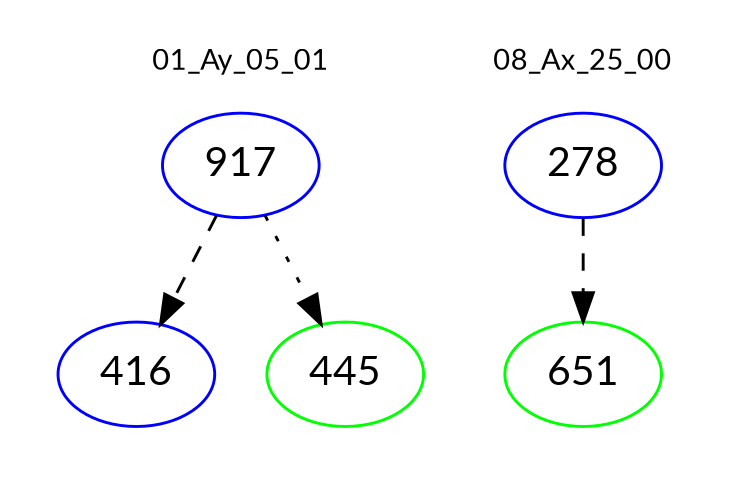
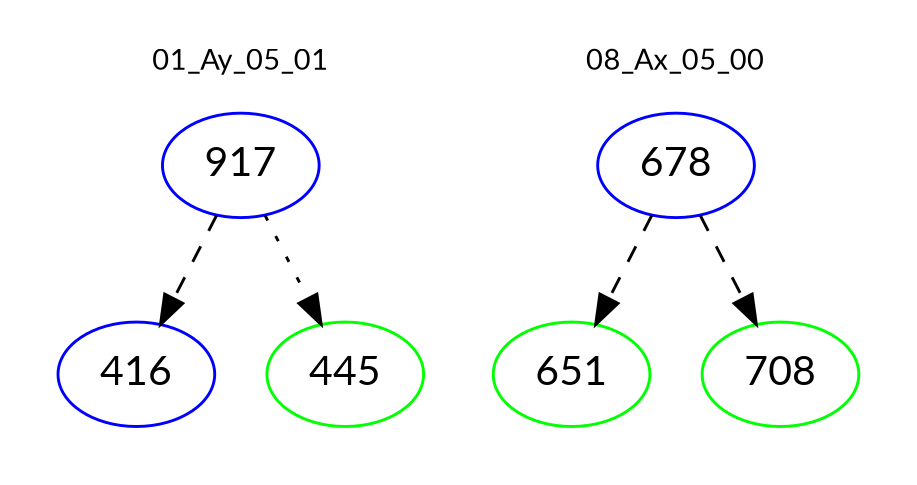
cluster "08_Ax_25_00": label "08_Ax_25_00" -> "08_Ax_05_00"
node "278": label "278" -> "678"
node "708": added
